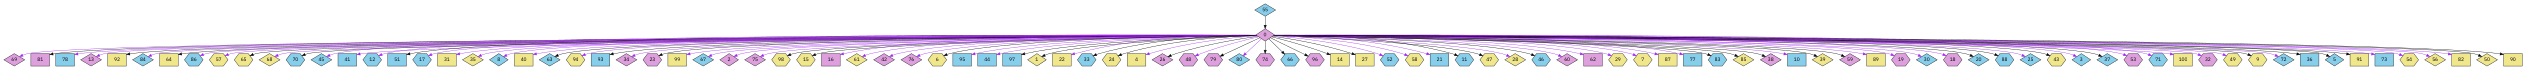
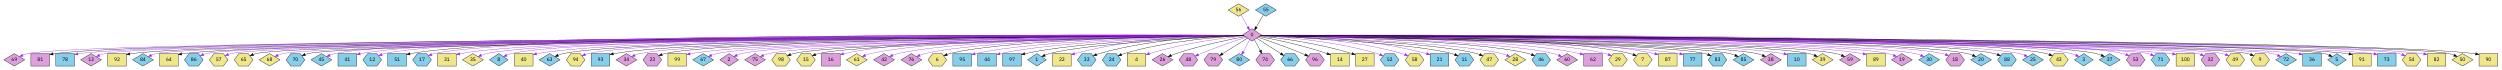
edge "0" -> "7": color purple -> black
edge "0" -> "36": color black -> purple
edge "0" -> "56": reversed
node "1": fillcolor khaki -> skyblue
node "24": fillcolor khaki -> skyblue
node "85": fillcolor khaki -> skyblue
node "19": shape hexagon -> diamond
